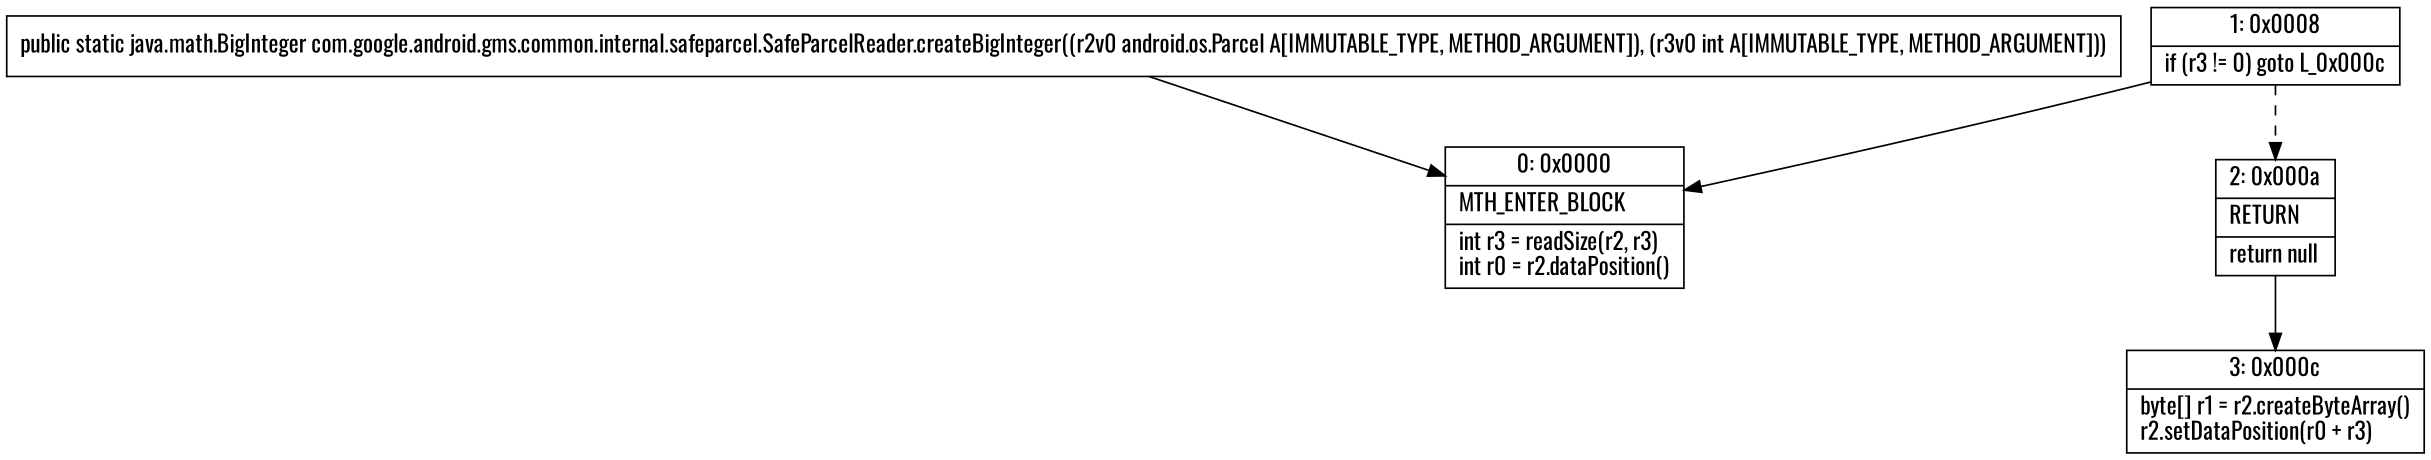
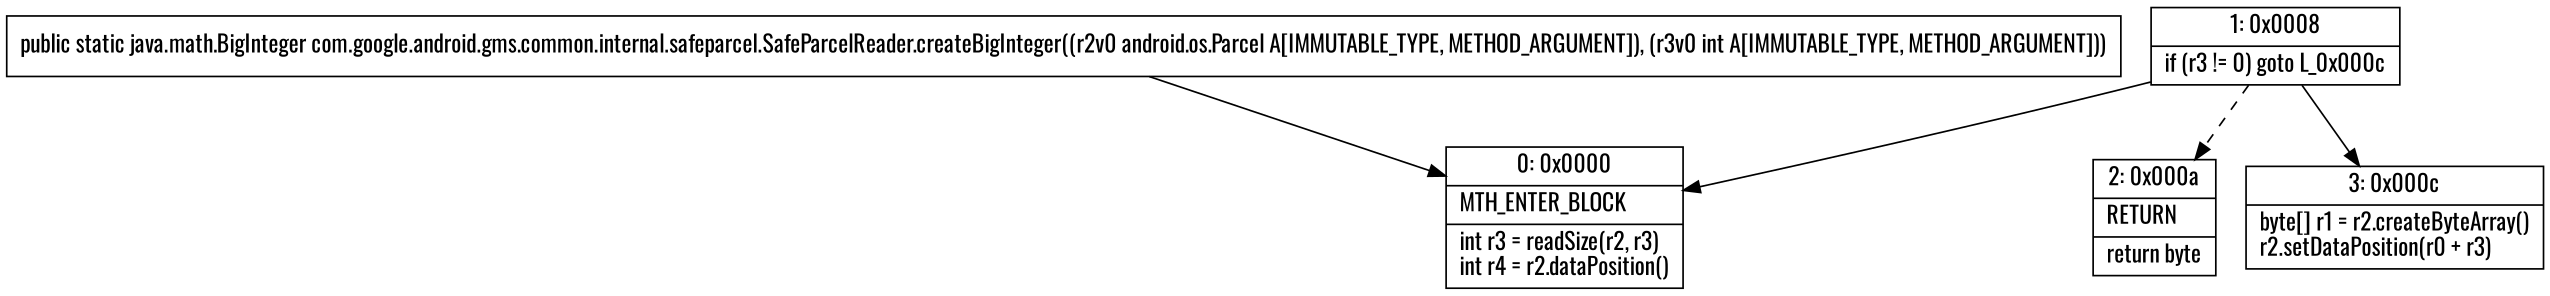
node "2: 0x000a": text "return null" -> "return byte"
node "0: 0x0000": text "int r0 = r2.dataPosition()" -> "int r4 = r2.dataPosition()"
edge "2: 0x000a" -> "3: 0x000c": now "1: 0x0008" -> "3: 0x000c"
